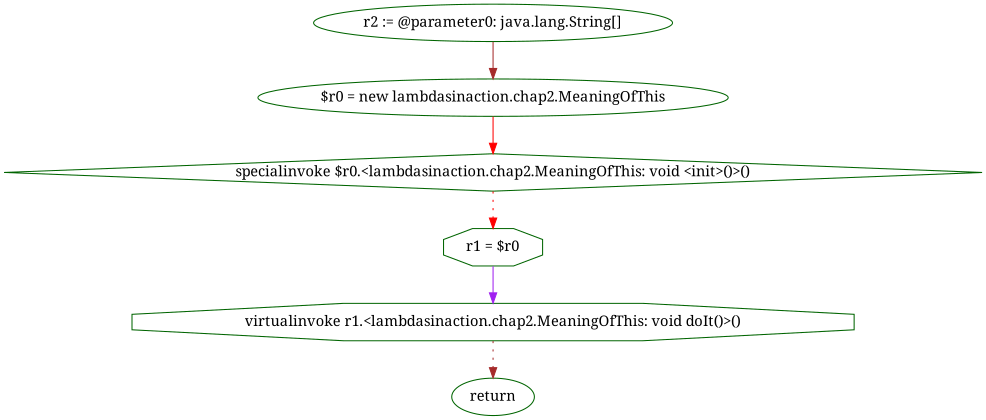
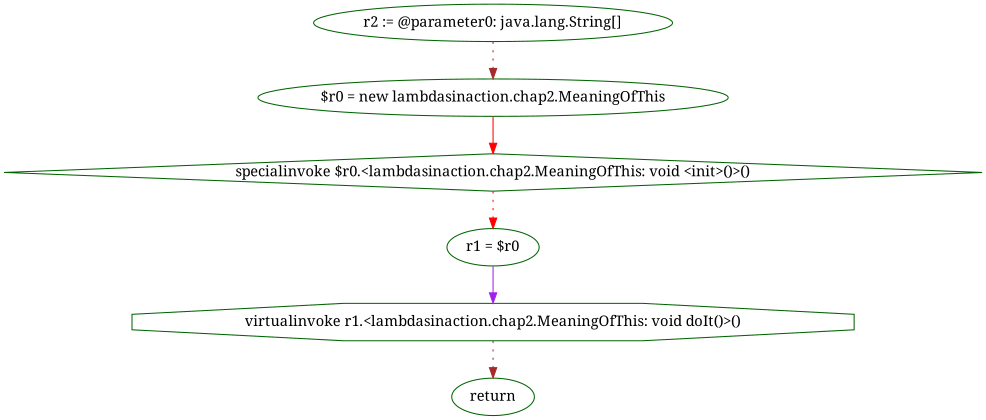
edge "r2 := @parameter0: java.lang.String[]" -> "$r0 = new lambdasinaction.chap2.MeaningOfThis": style solid -> dotted
node "r1 = $r0": shape octagon -> ellipse
